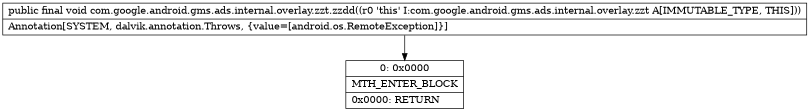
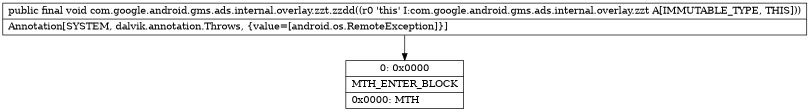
node "0: 0x0000": text "0x0000: RETURN" -> "0x0000: MTH"
